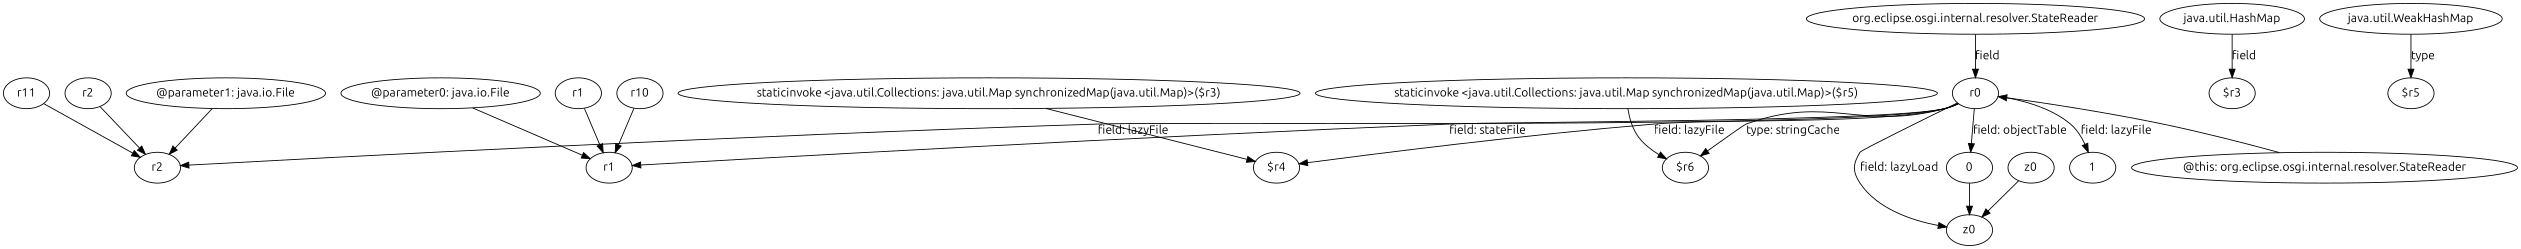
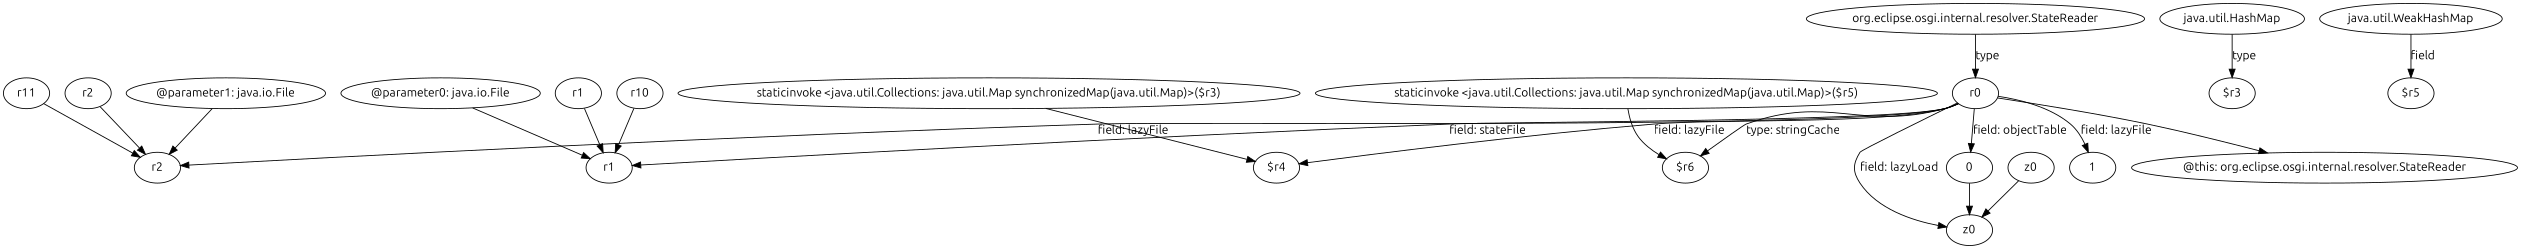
edge "org.eclipse.osgi.internal.resolver.StateReader" -> "r0": label "field" -> "type"
edge "java.util.HashMap" -> "$r3": label "field" -> "type"
edge "java.util.WeakHashMap" -> "$r5": label "type" -> "field"
edge "@this: org.eclipse.osgi.internal.resolver.StateReader" -> "r0": reversed
